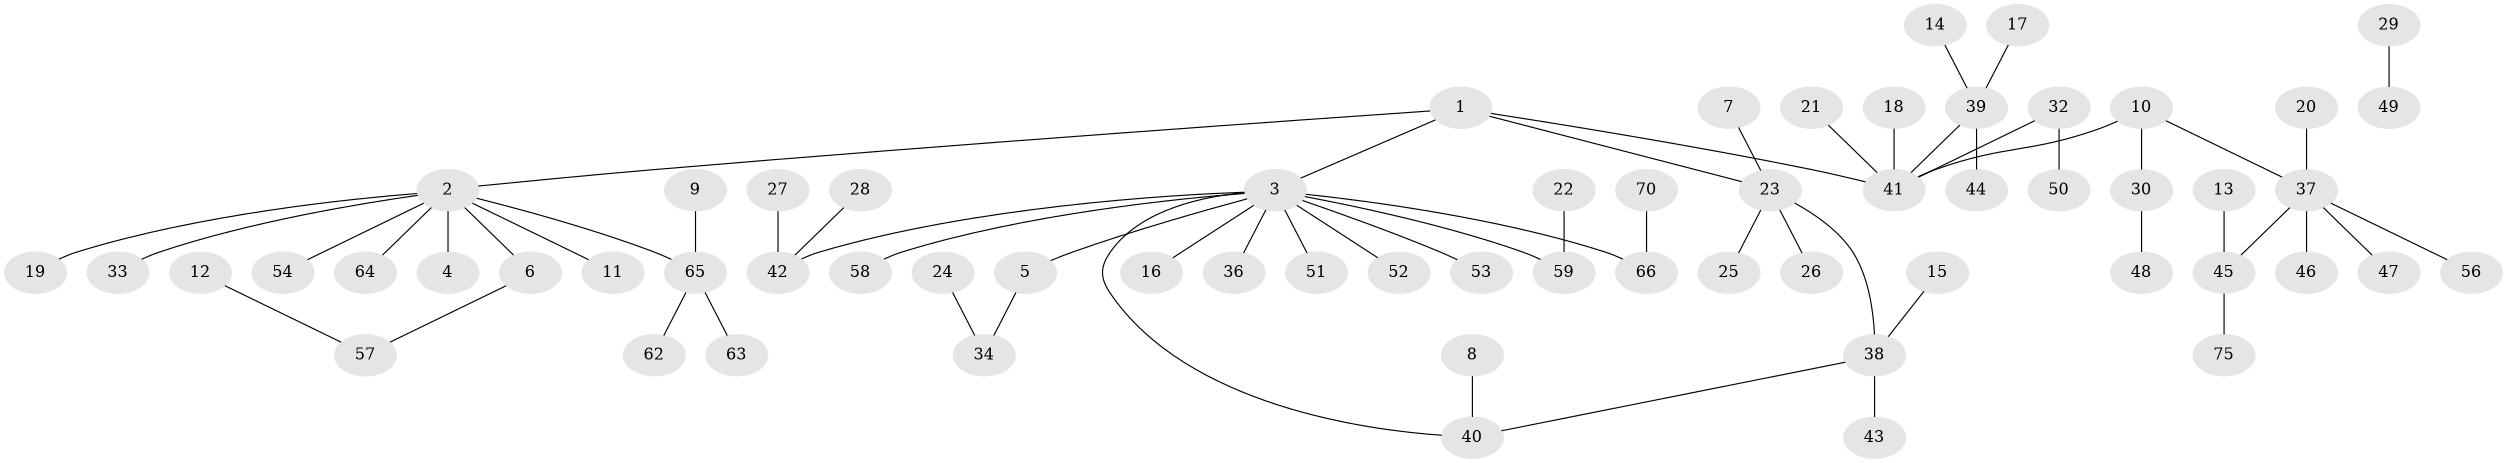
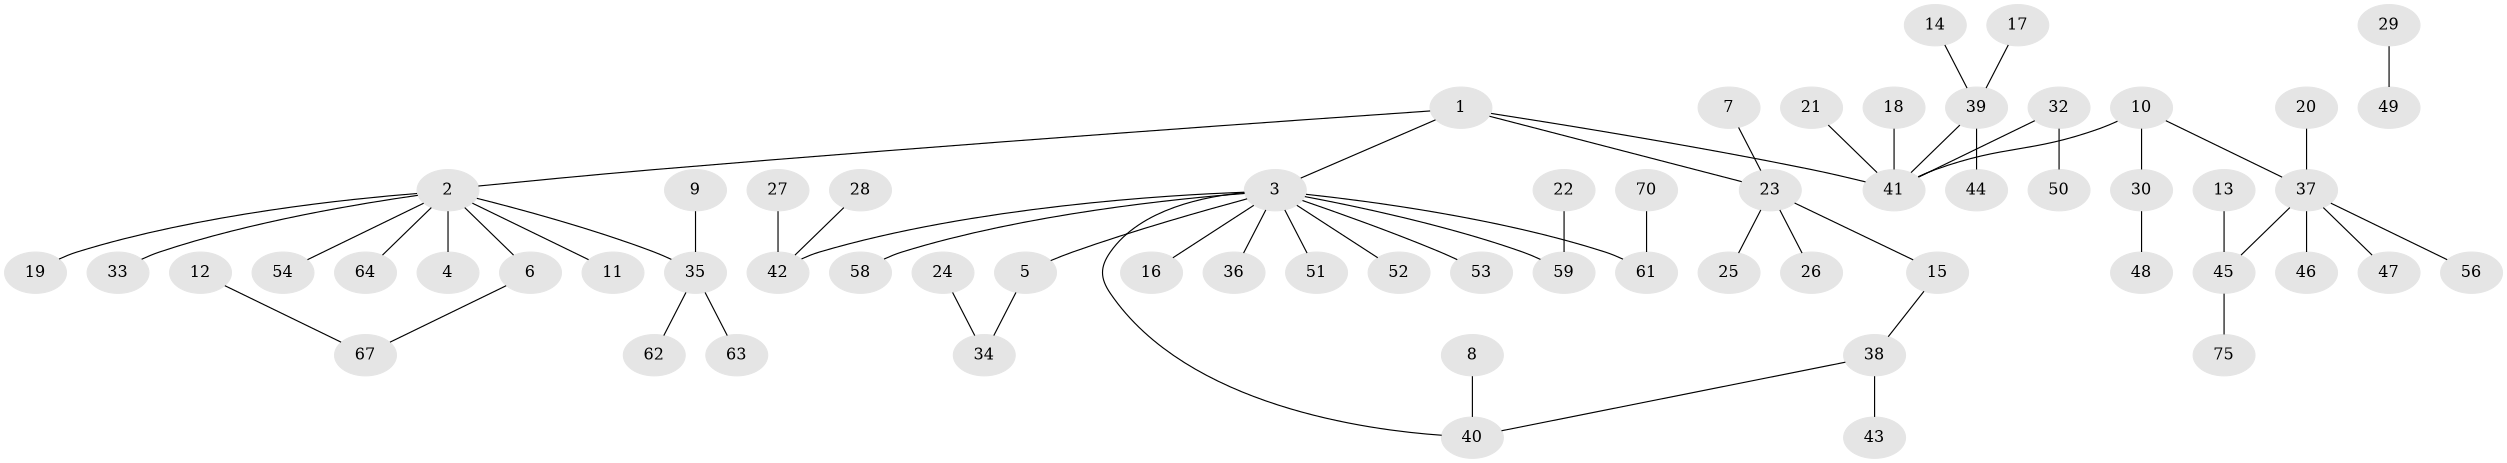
edge "23" -- "38": now "23" -- "15"
node "65": label "65" -> "35"
node "66": label "66" -> "61"
node "57": label "57" -> "67"
